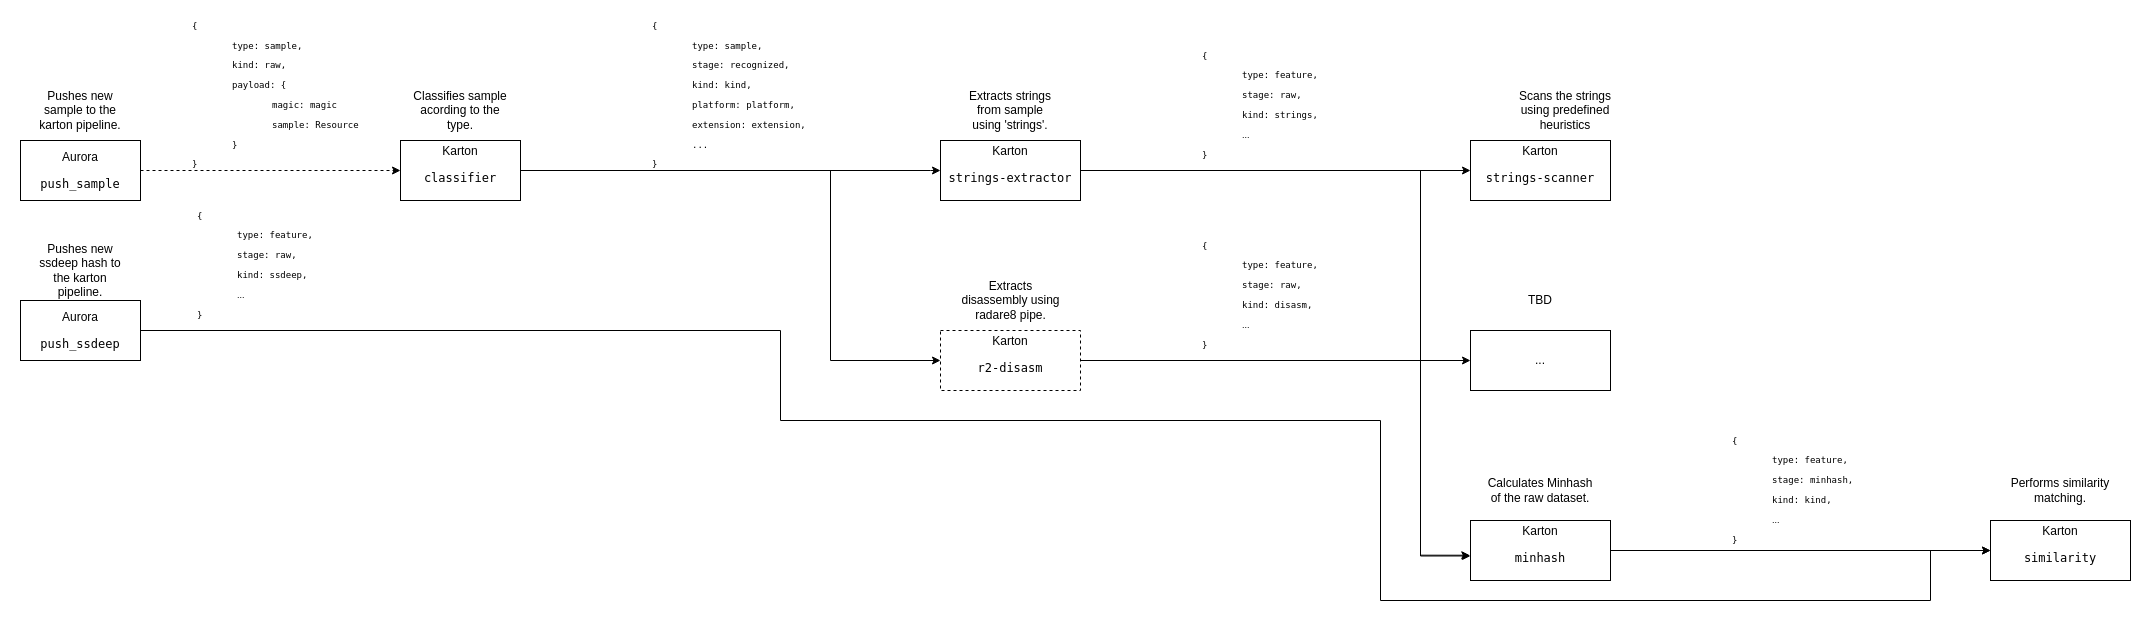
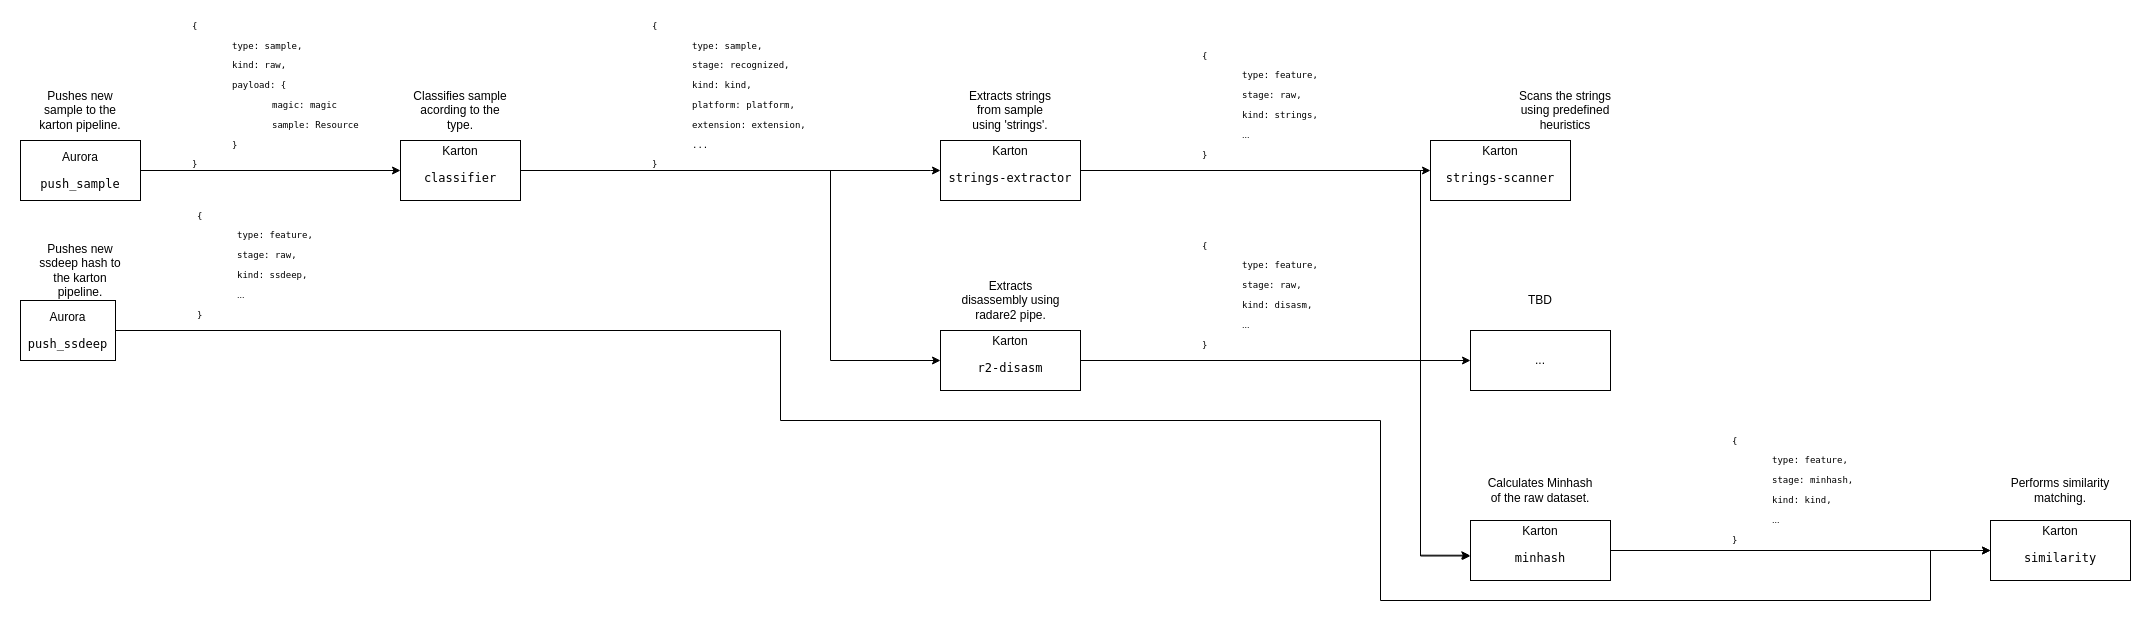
edge "Aurora push_sample" -> "Karton classifier": style dashed -> solid
node "Karton strings-scanner": moved (1541, 171) -> (1501, 171)
node "Extracts disassembly using radare8 pipe.": label "Extracts disassembly using radare8 pipe." -> "Extracts disassembly using radare2 pipe."
node "Aurora push_ssdeep": size 120x60 -> 95x60
node "Karton r2-disasm": style dashed -> solid
